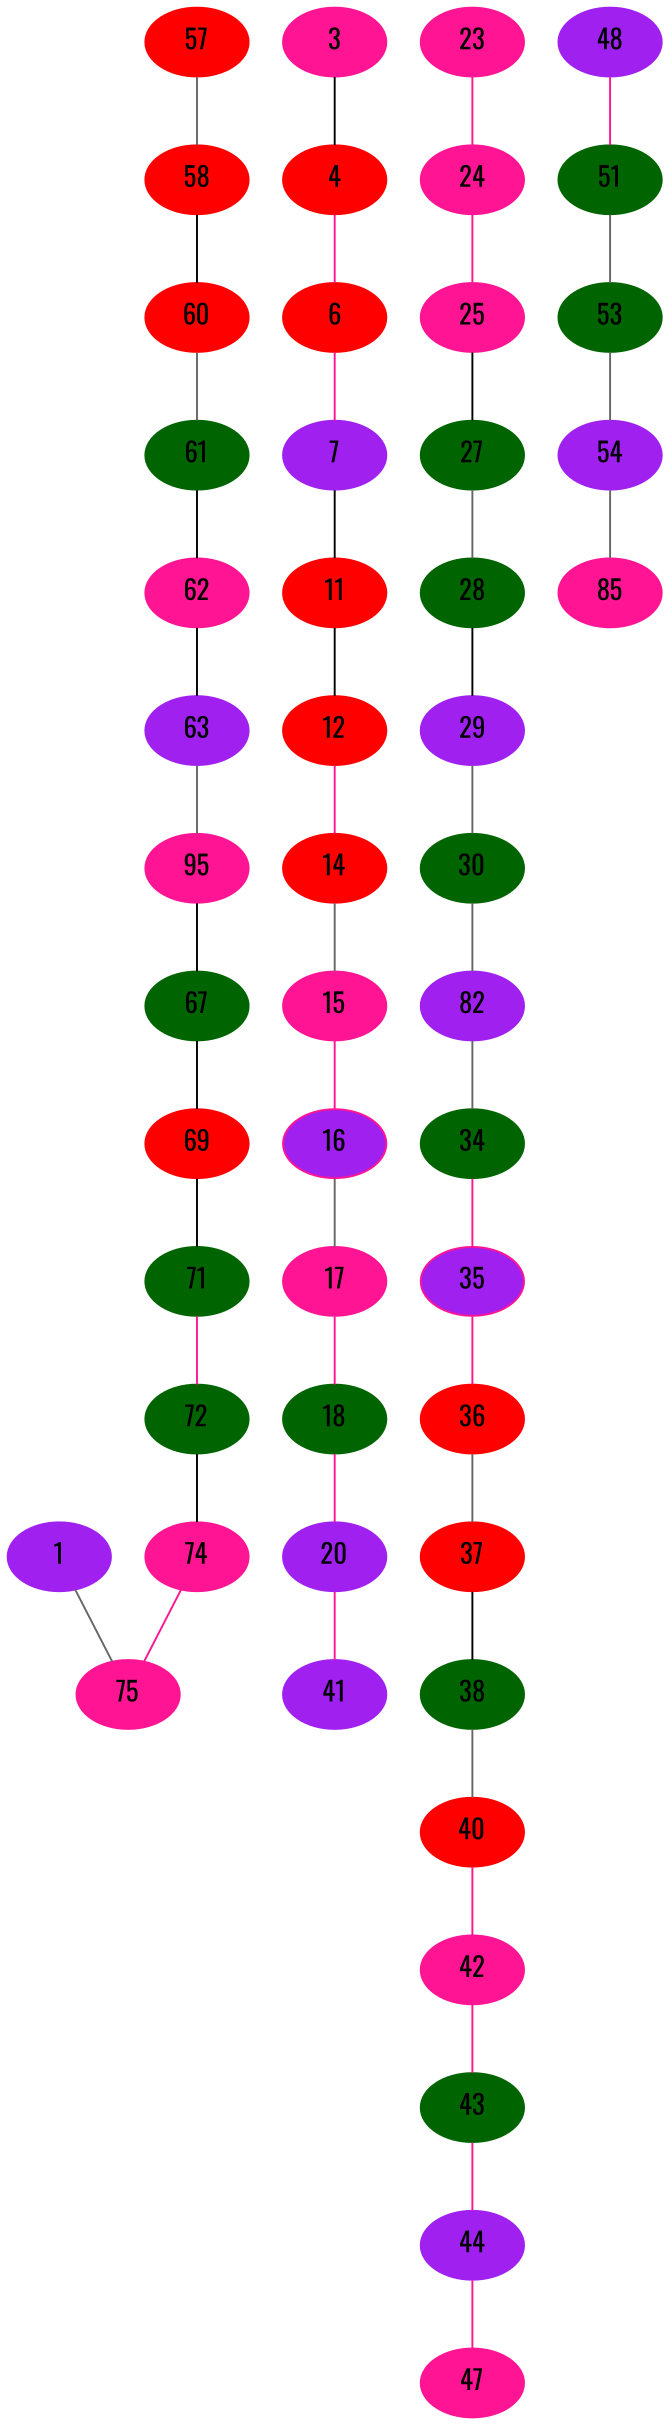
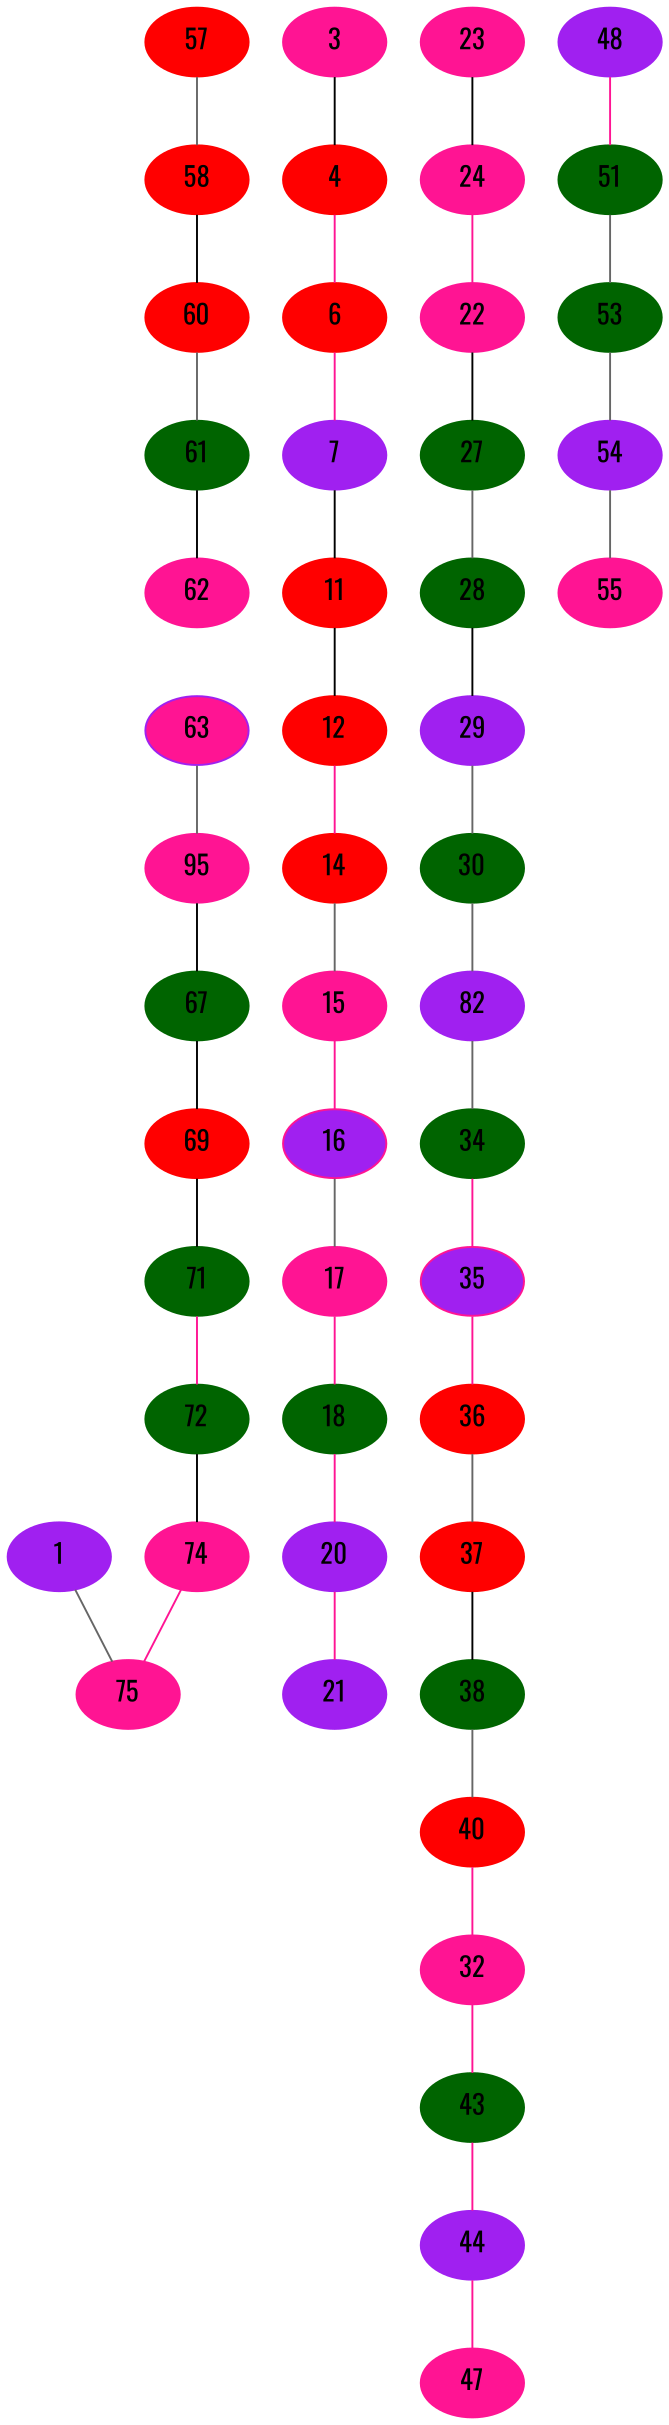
edge "23" -- "24": color deeppink -> black
node "25": label "25" -> "22"
node "85": label "85" -> "55"
edge "62" -- "63": removed
node "63": fillcolor purple -> deeppink
node "41": label "41" -> "21"
node "42": label "42" -> "32"
